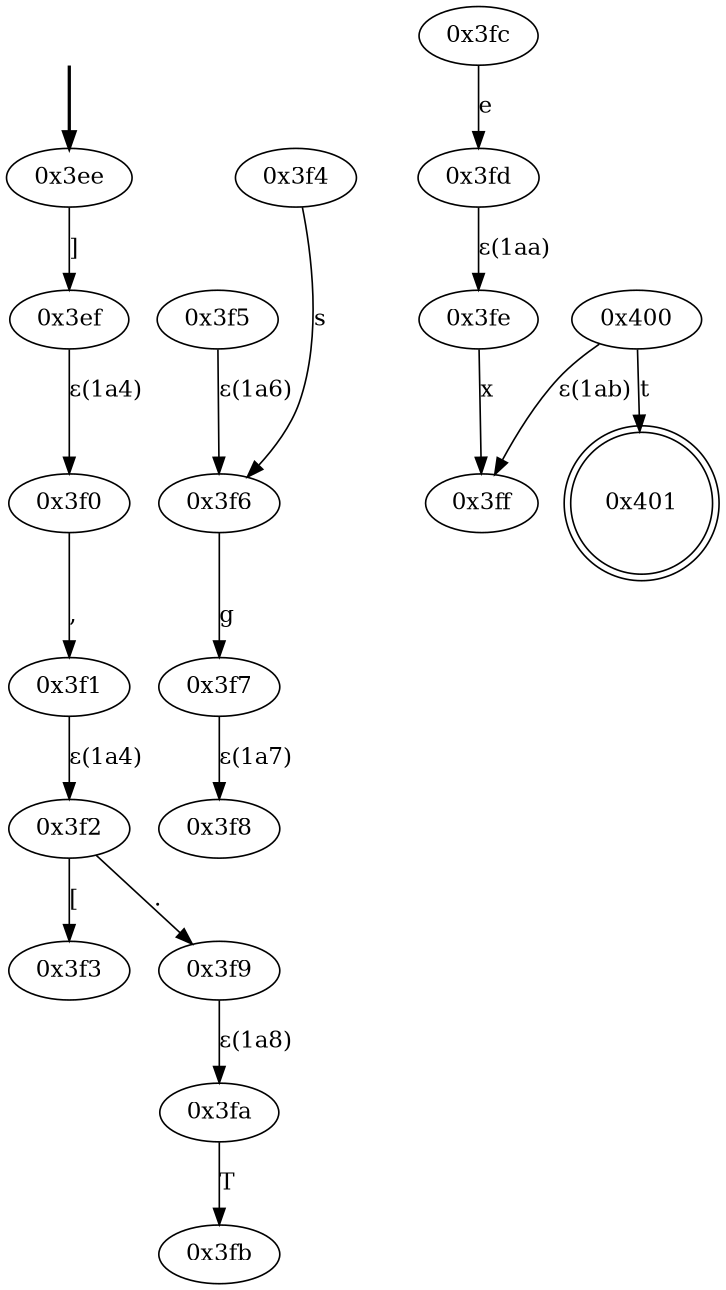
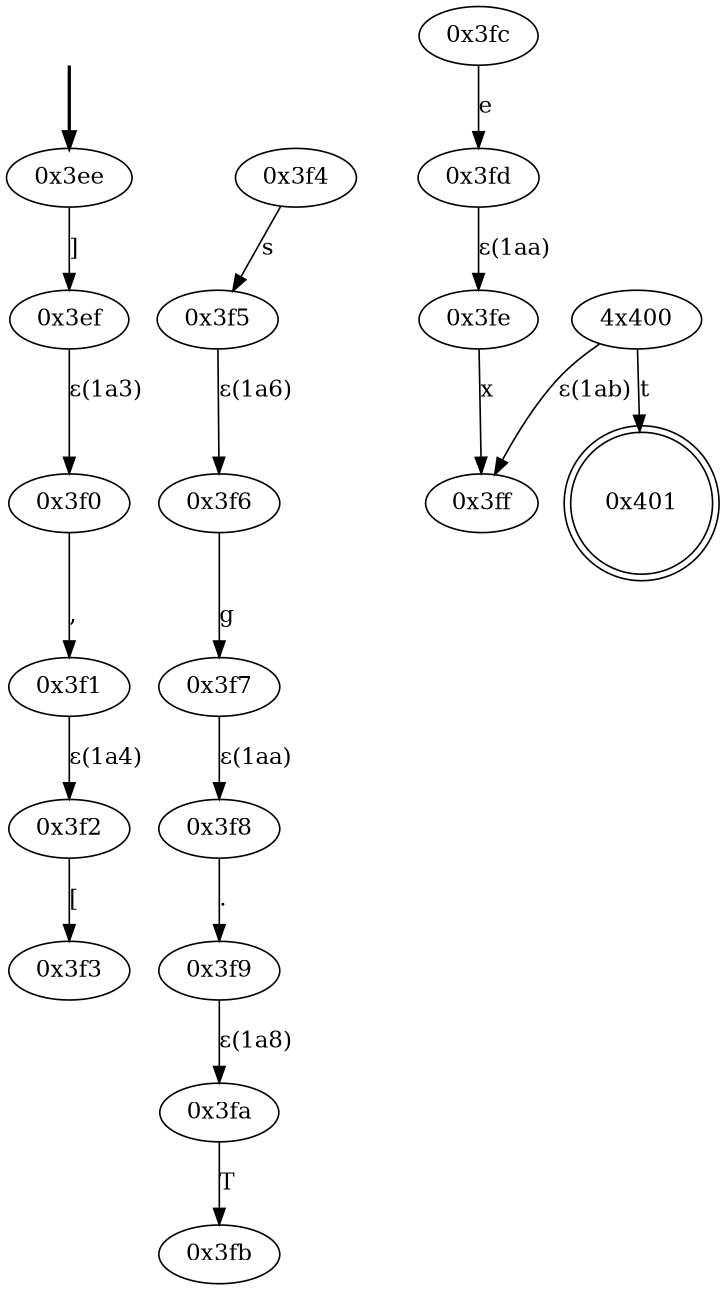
node "0x400": label "0x400" -> "4x400"
edge "0x3f4" -> "0x3f6": now "0x3f4" -> "0x3f5"
edge "0x3ef" -> "0x3f0": label "ε(1a4)" -> "ε(1a3)"
edge "0x3f7" -> "0x3f8": label "ε(1a7)" -> "ε(1aa)"
edge "0x3f2" -> "0x3f9": now "0x3f8" -> "0x3f9"
